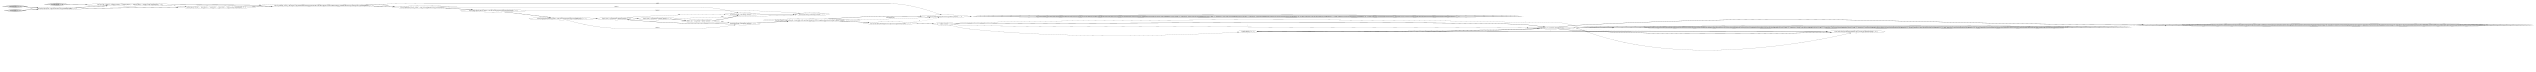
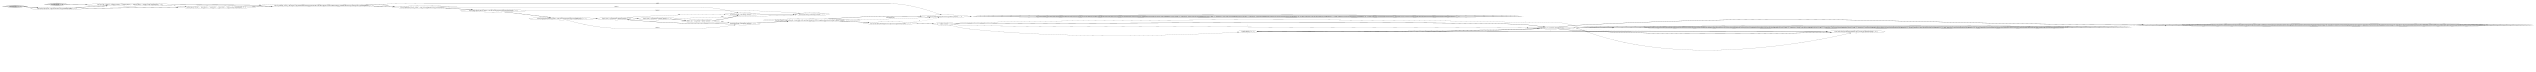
node "testVarPop['0', '0', '1']": removed
